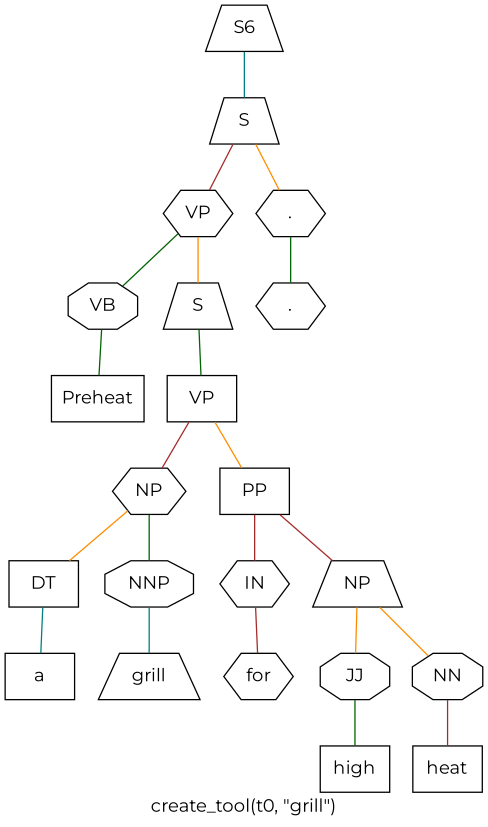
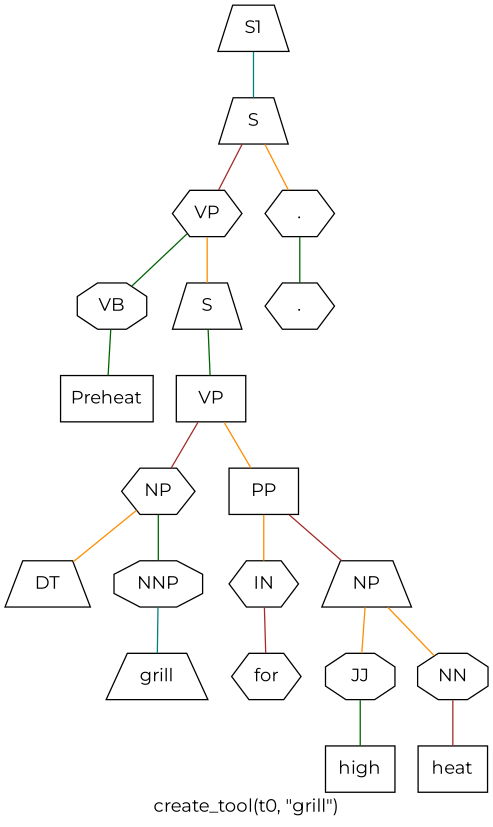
node "S6": label "S6" -> "S1"
edge "PP" -- "IN": color brown -> darkorange
node "DT": shape box -> trapezium
node "a": removed
